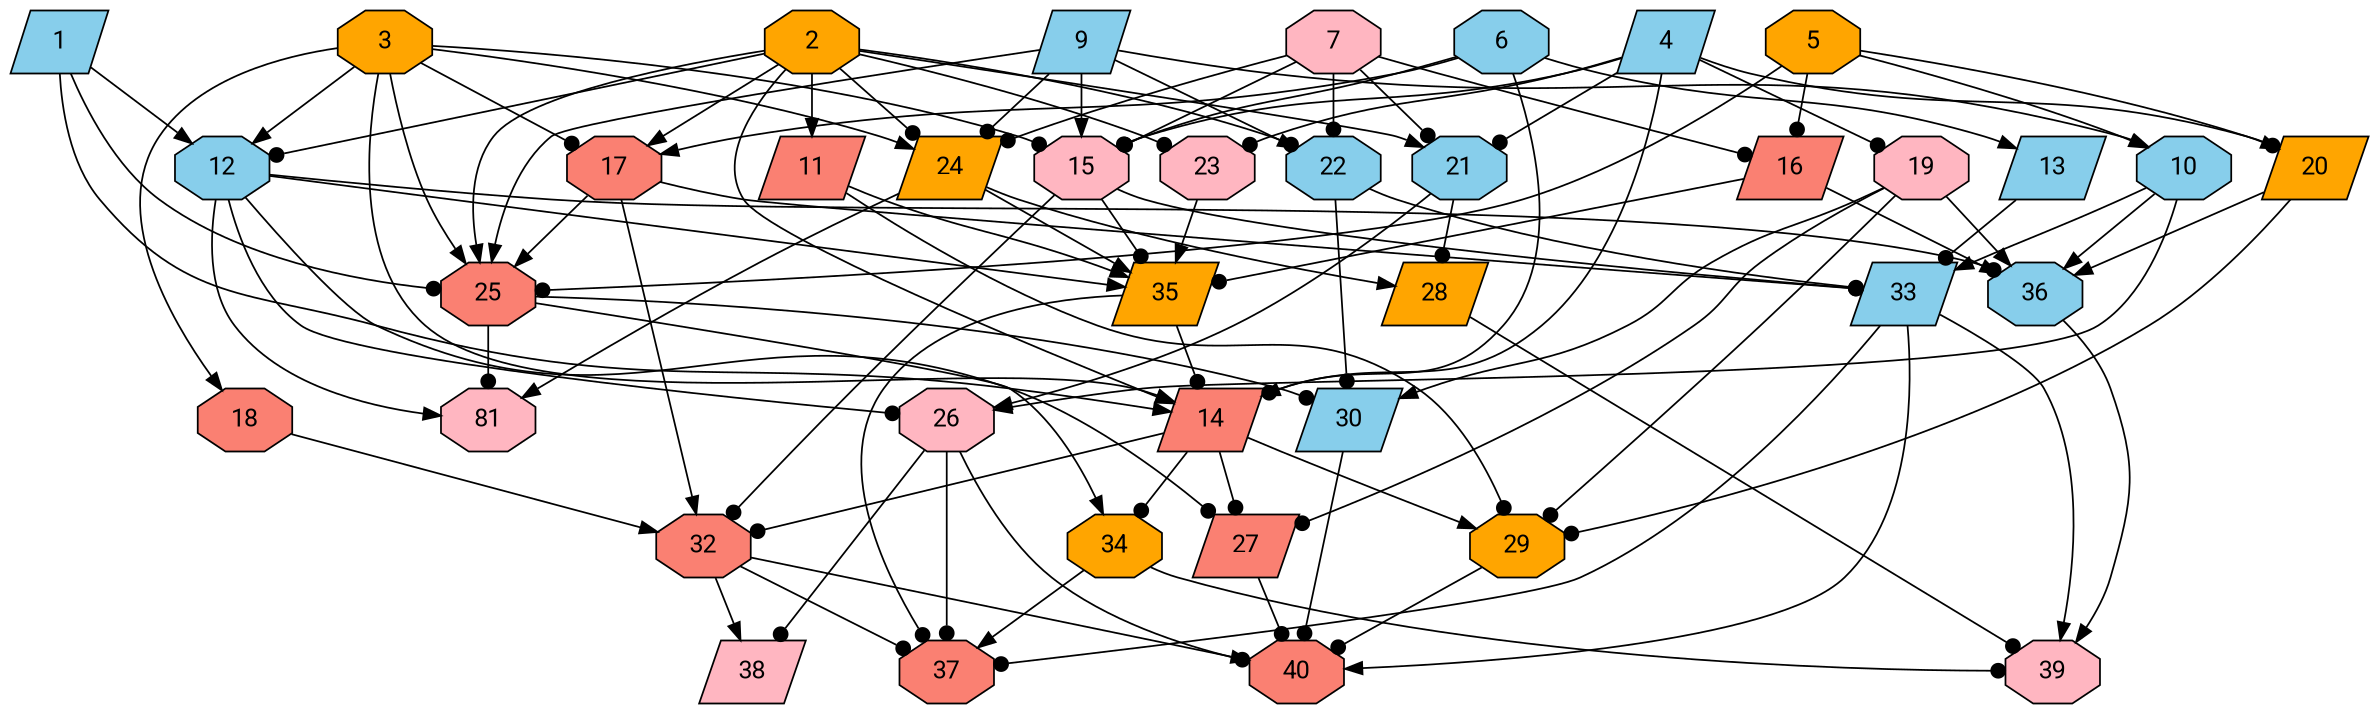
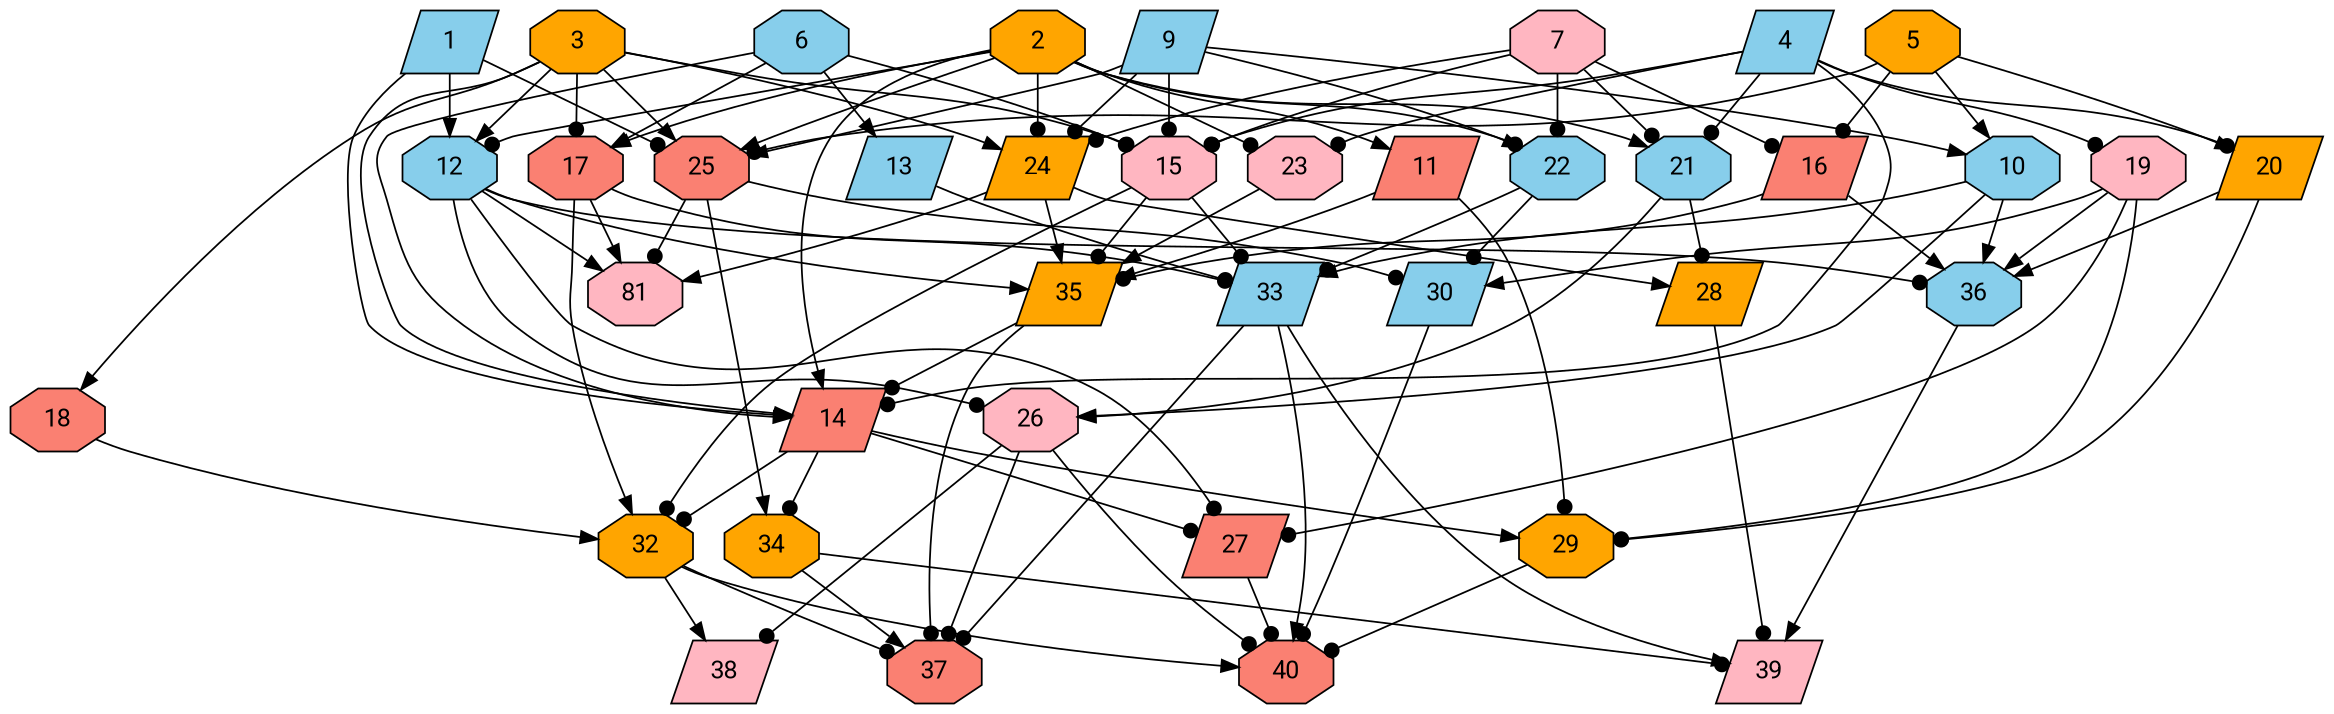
edge "9" -> "15": arrowhead normal -> dot
edge "17" -> "25": now "17" -> "81"
node "32": fillcolor salmon -> orange
node "39": shape octagon -> parallelogram
